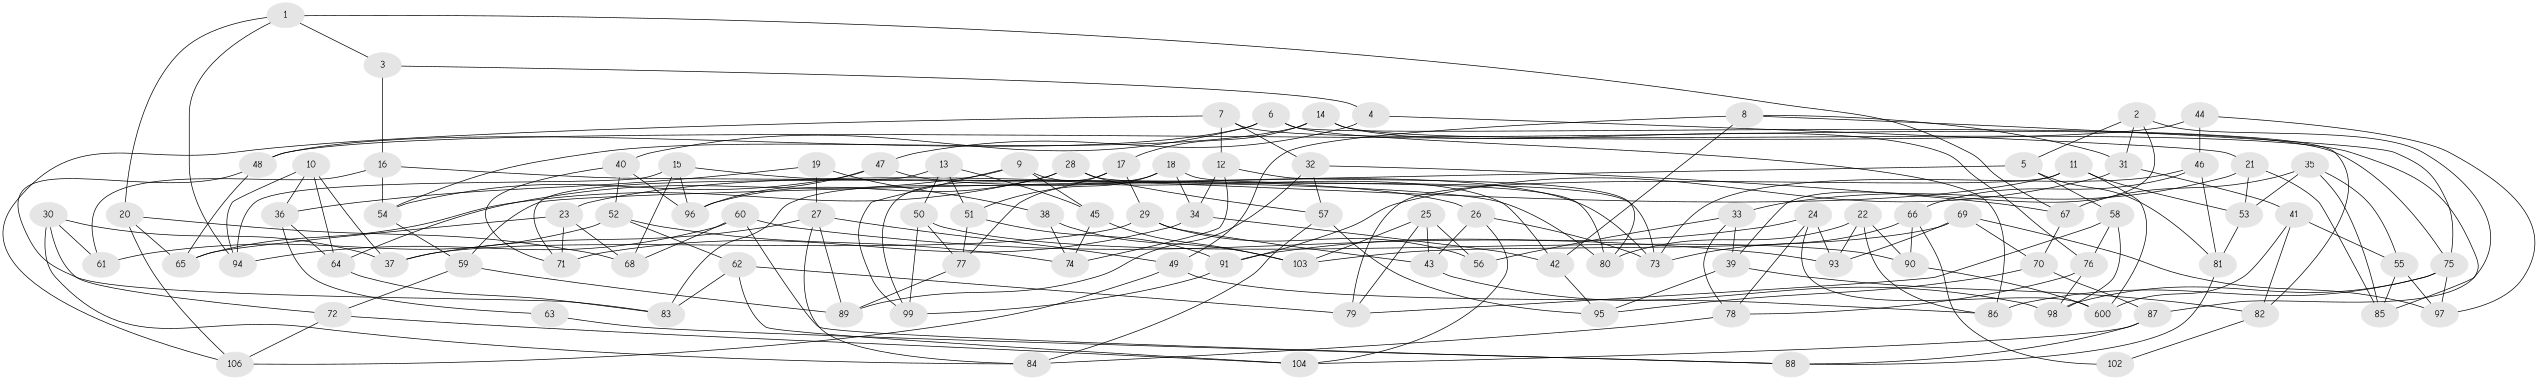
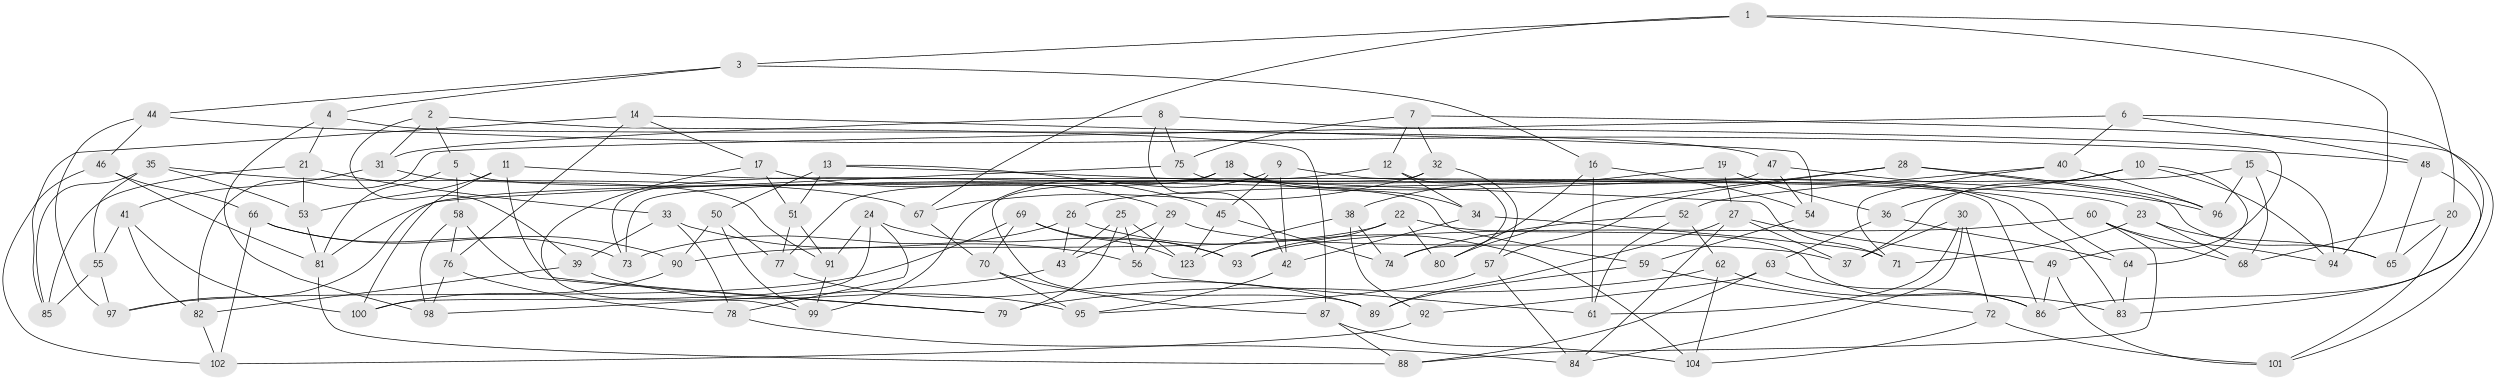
edge "3" -- "44": added
edge "46" -- "73": now "46" -- "102"
edge "12" -- "80": now "12" -- "81"
node "103": label "103" -> "123"
edge "63" -- "86": added
edge "75" -- "98": now "4" -- "98"
edge "56" -- "61": added
node "92": added
node "600": label "600" -> "100"
node "106": label "106" -> "101"
